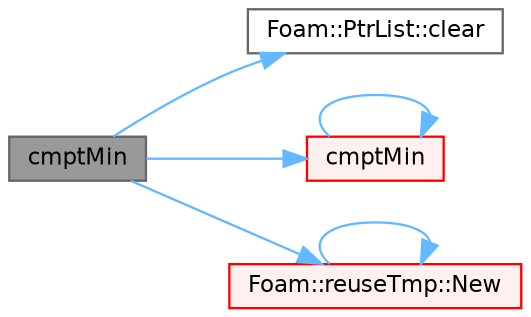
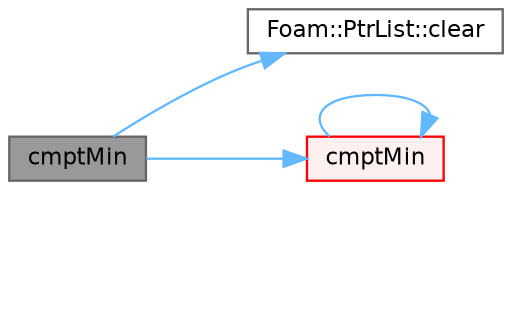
node "Foam::reuseTmp::New": removed
